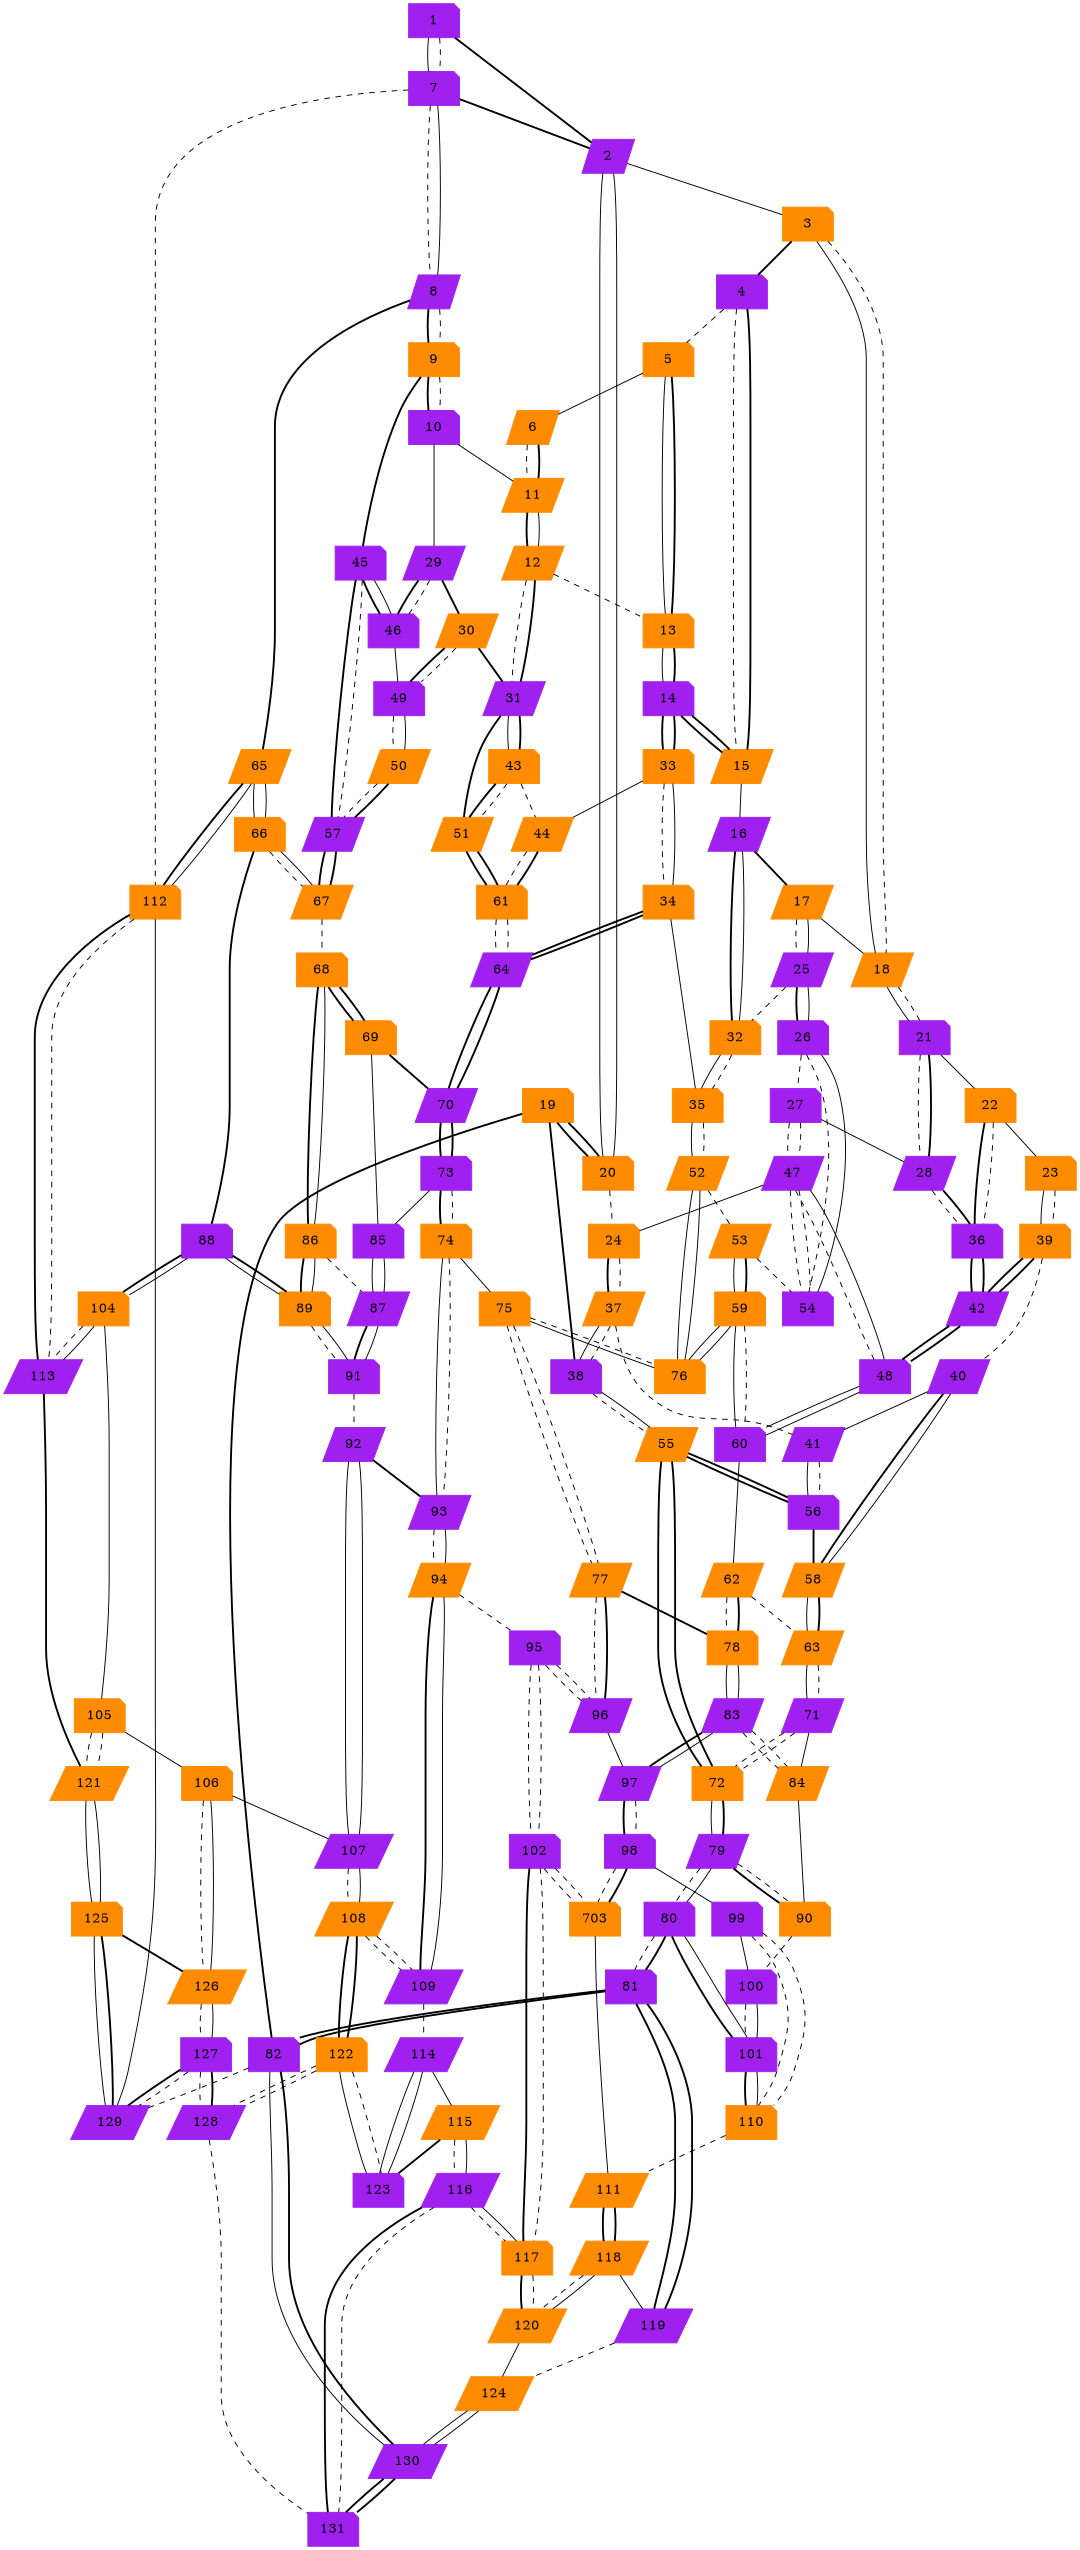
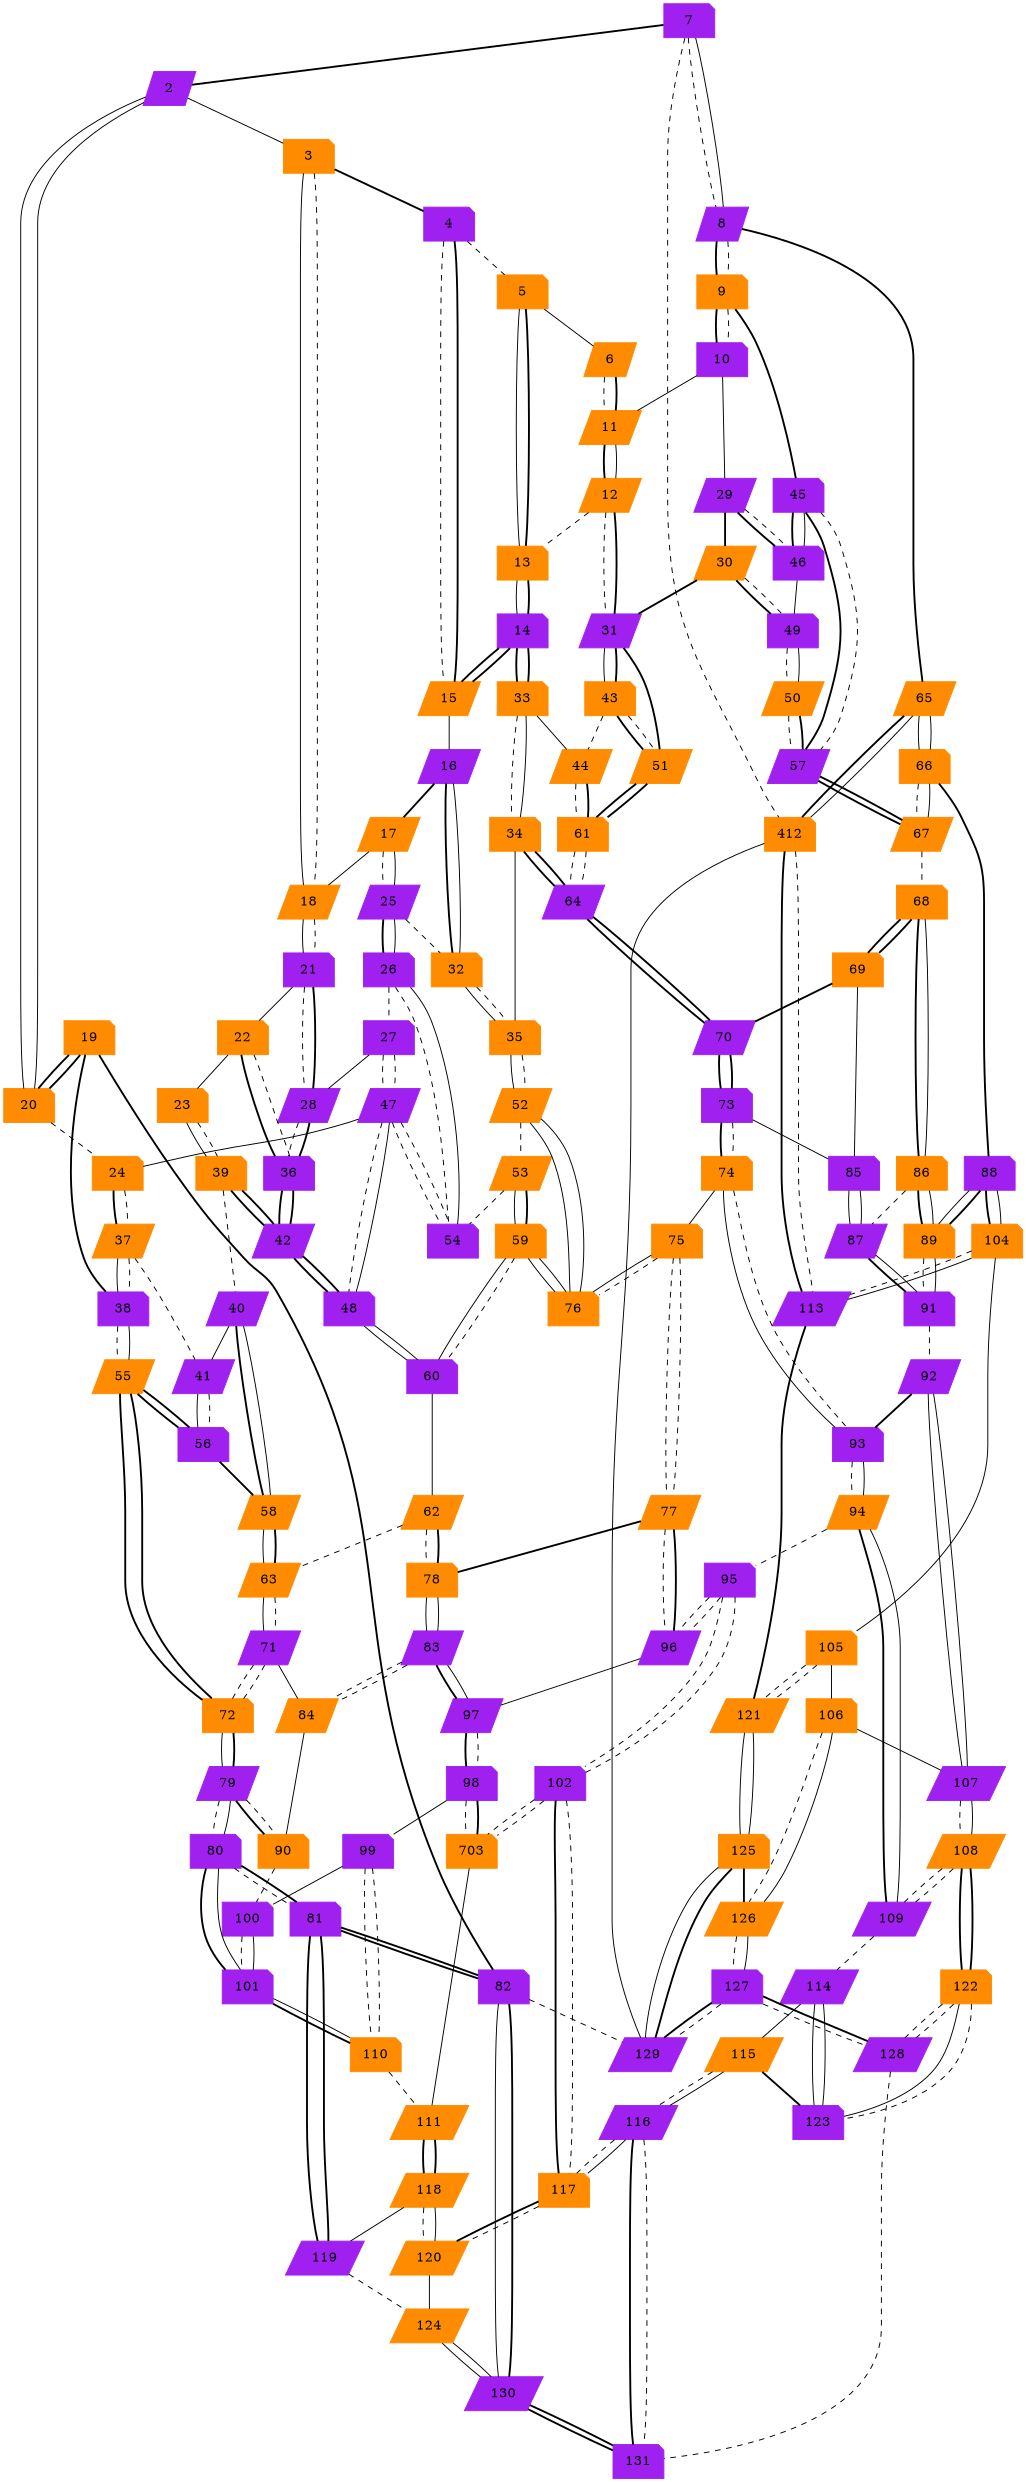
node "1": removed
node "112": label "112" -> "412"
node "93": shape parallelogram -> note
